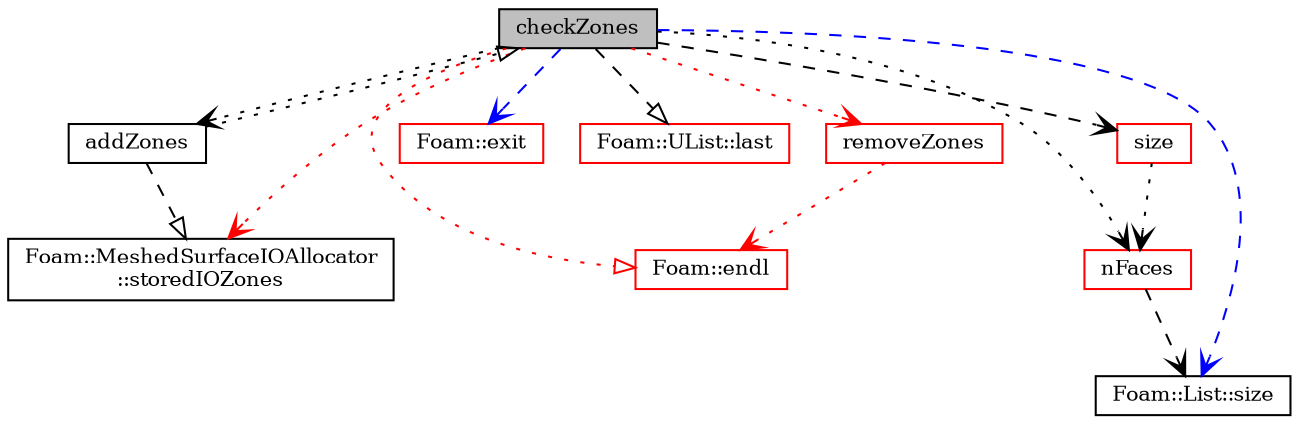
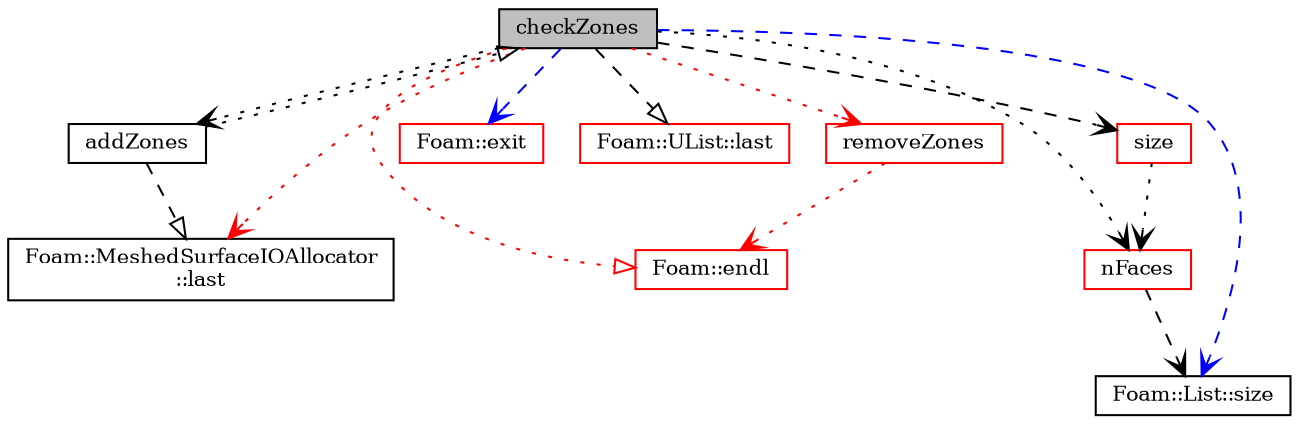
node "Foam::MeshedSurfaceIOAllocator ::storedIOZones": label "Foam::MeshedSurfaceIOAllocator ::storedIOZones" -> "Foam::MeshedSurfaceIOAllocator ::last"
